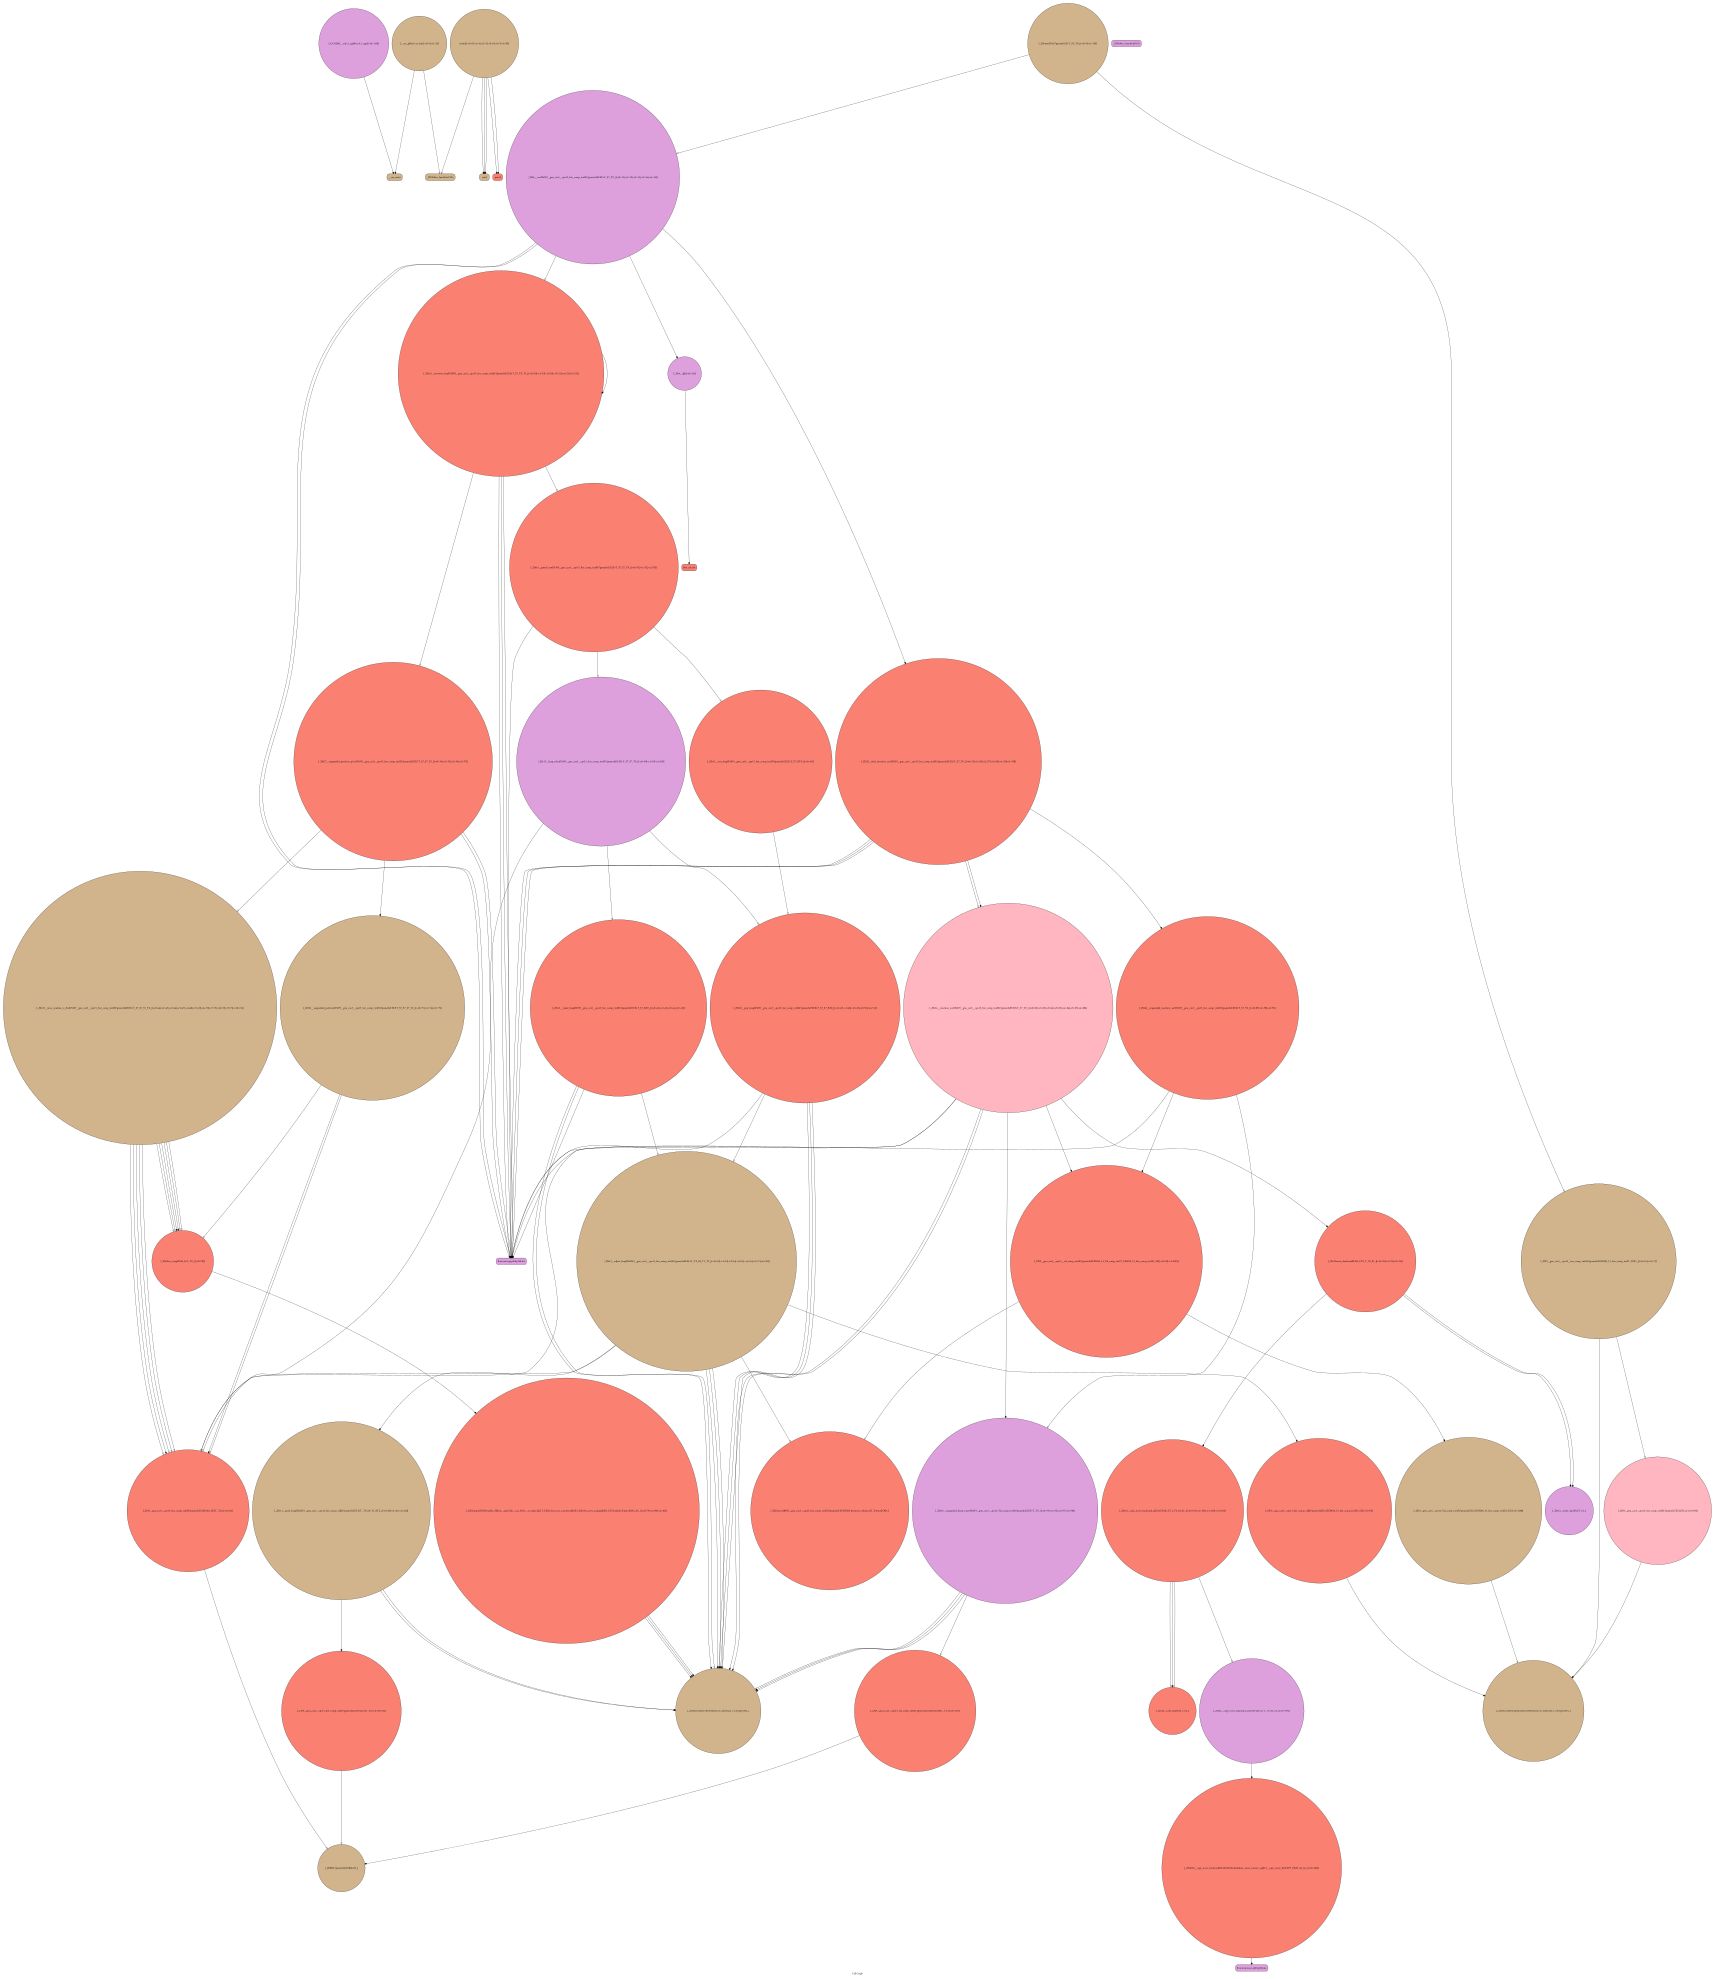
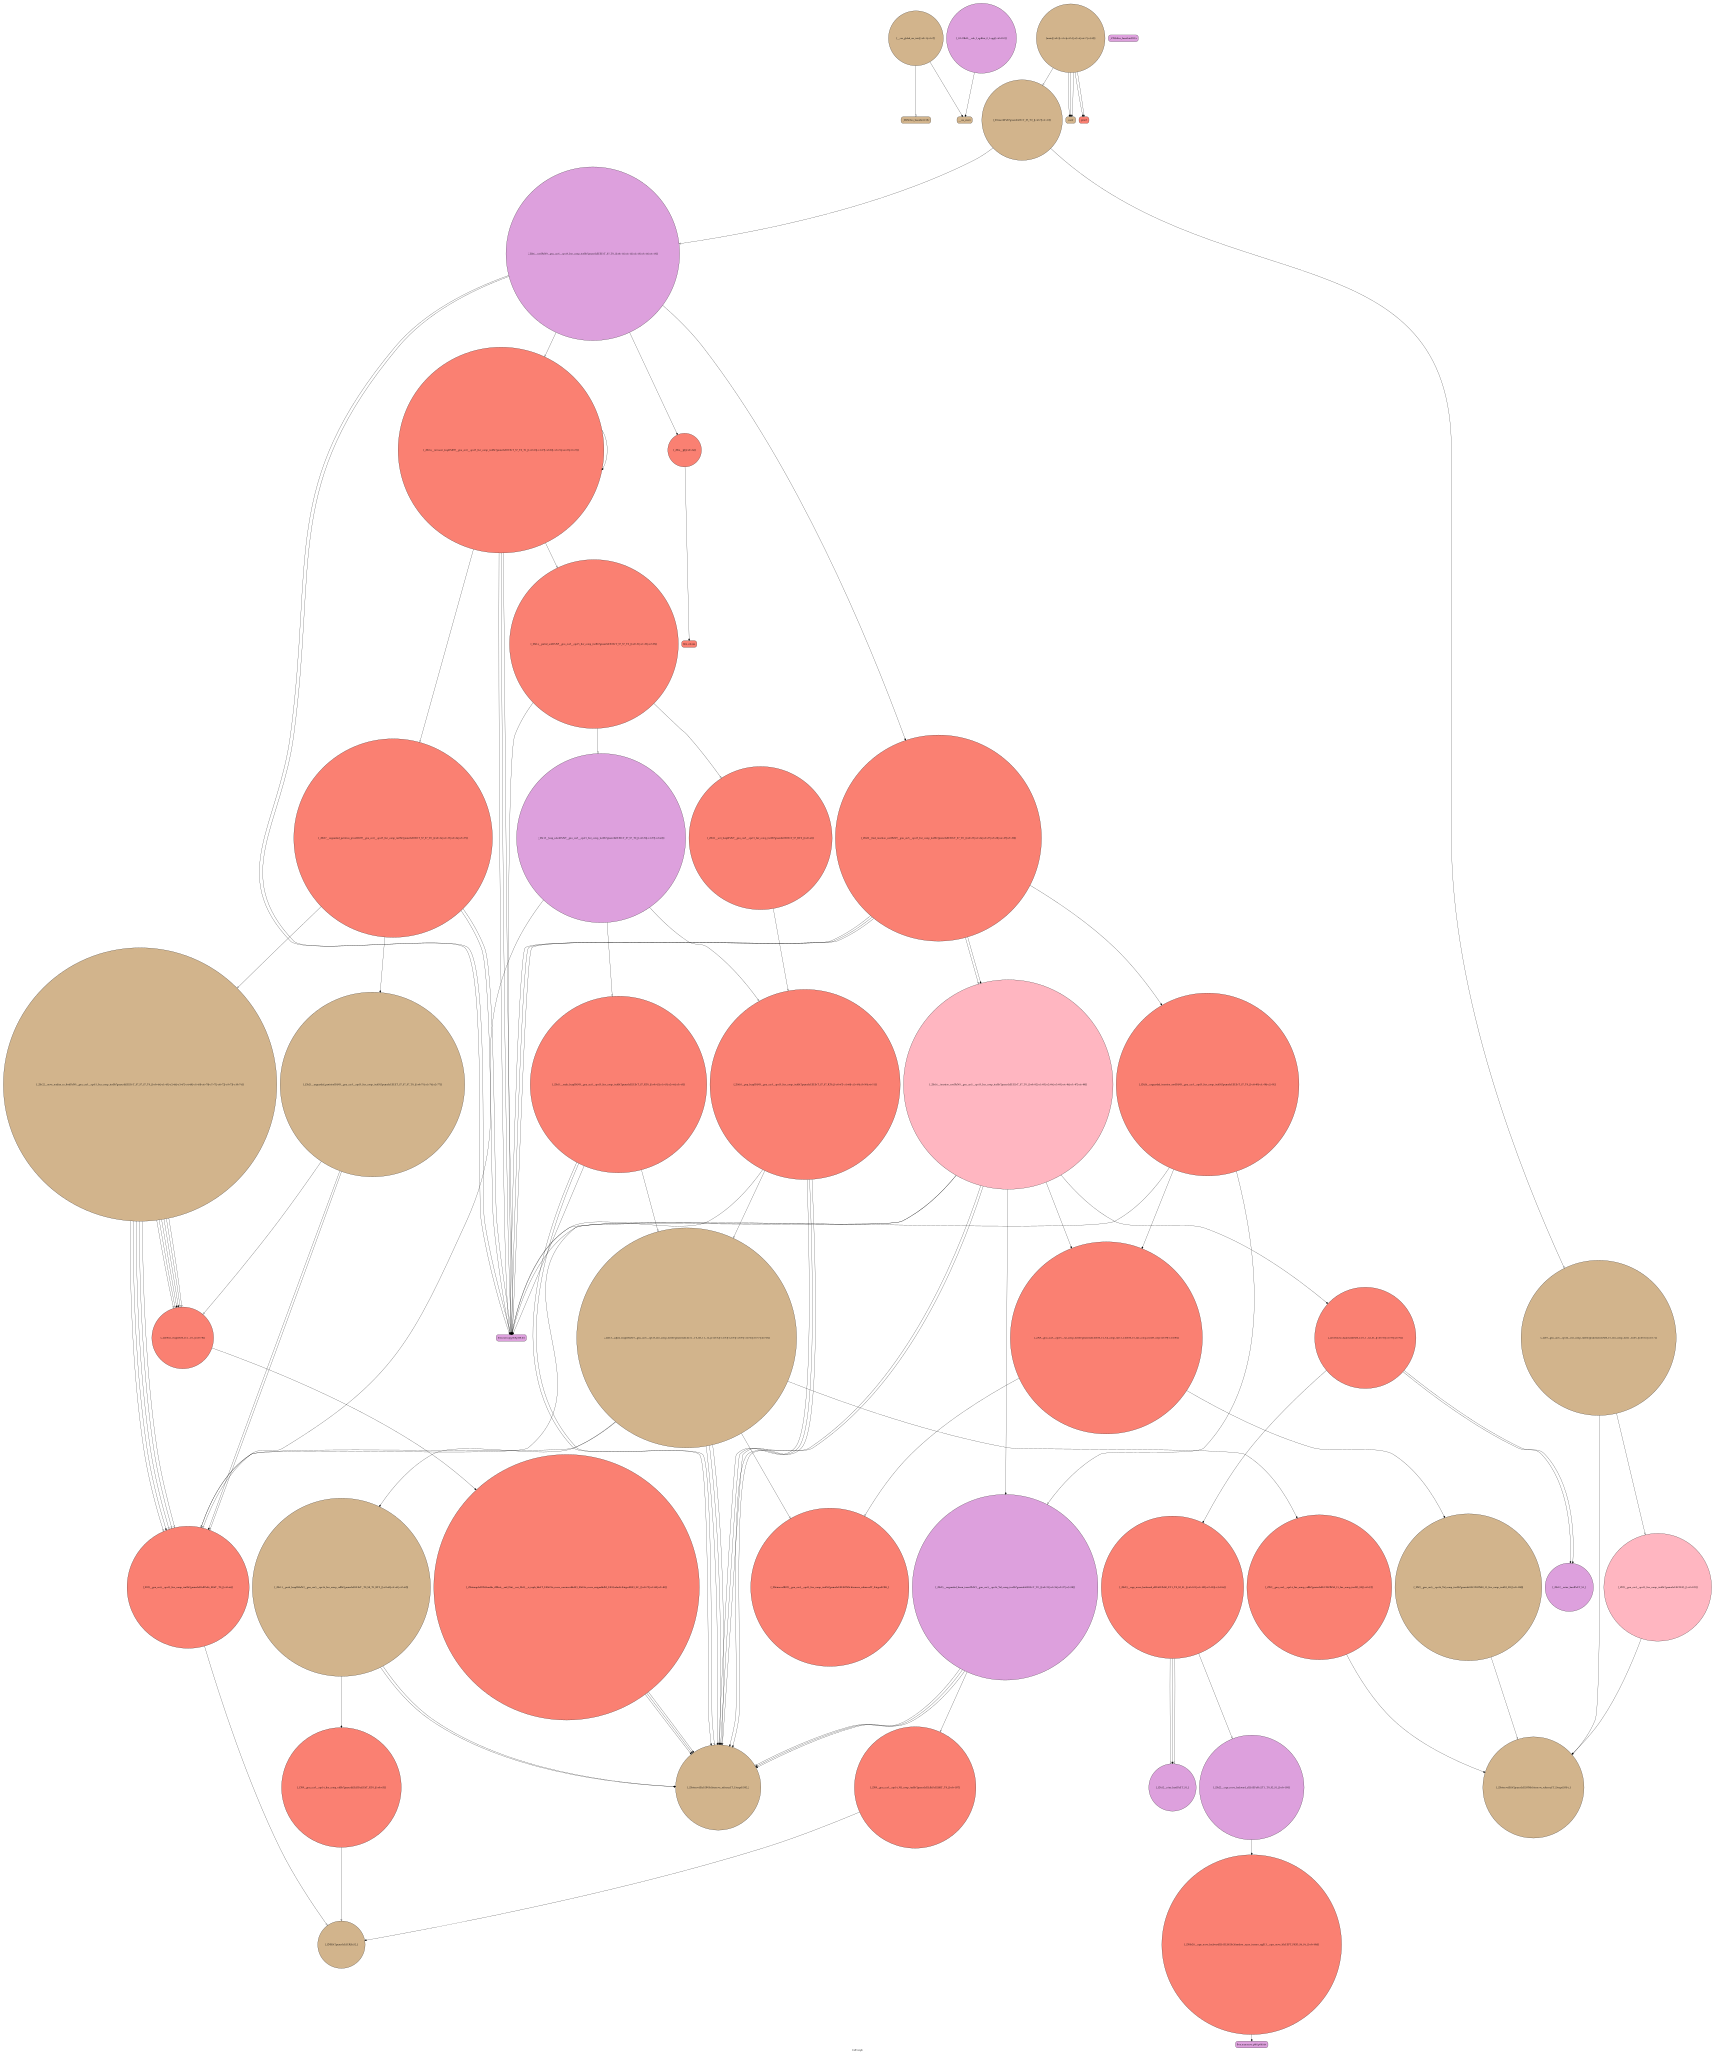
edge "{main|{<s0>3|<s1>4|<s2>5|<s3>6|<s4>7|<s5>8}}" -> "_ZNSt8ios_base4InitC1Ev": now "{main|{<s0>3|<s1>4|<s2>5|<s3>6|<s4>7|<s5>8}}" -> "{_ZSt4sortIPxSt7greaterIxEEvT_S3_T0_|{<s0>9|<s1>10}}"
node "{_ZSt4__lgl|{<s0>24}}": fillcolor plum -> salmon
node "{_ZSt12__niter_baseIPxET_S1_}": fillcolor salmon -> plum
